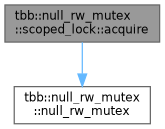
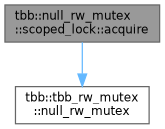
node "tbb::null_rw_mutex ::null_rw_mutex": label "tbb::null_rw_mutex ::null_rw_mutex" -> "tbb::tbb_rw_mutex ::null_rw_mutex"
